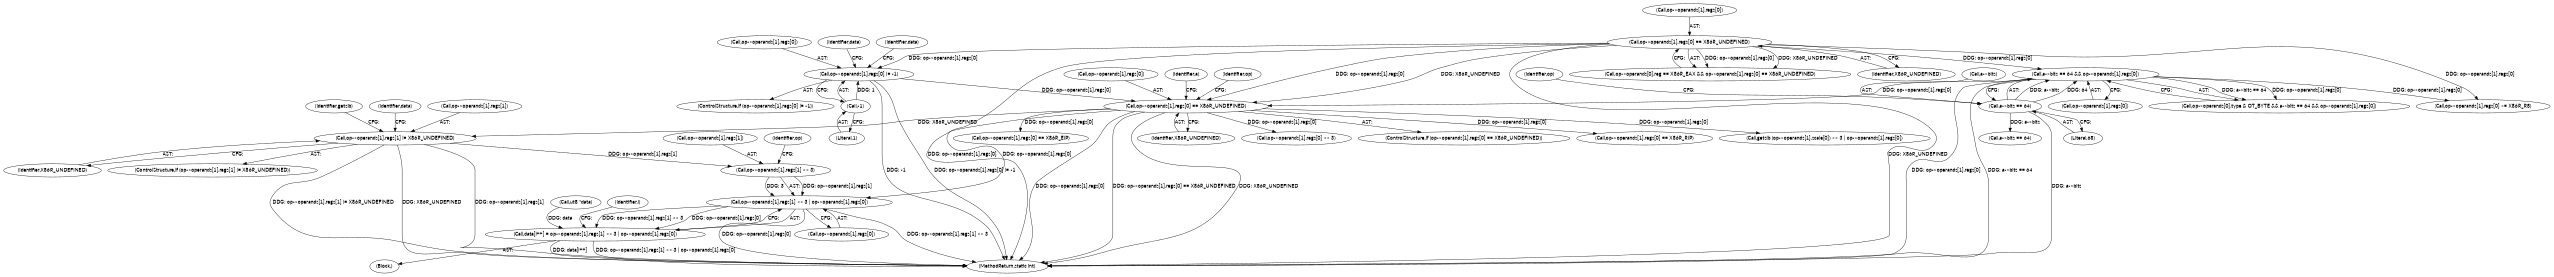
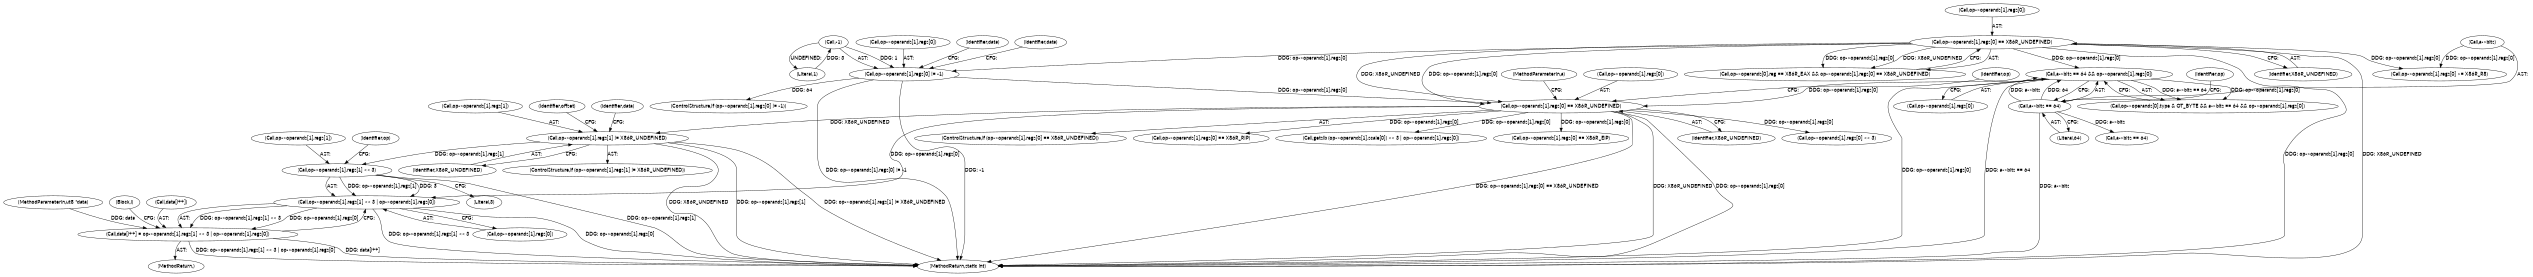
node "(Identifier,a)": label "(Identifier,a)" -> "(MethodParameterIn,a)"
edge "(Call,a->bits == 64 && op->operands[1].regs[0])" -> "(Call,op->operands[1].regs[0] >= X86R_R8)": now "(Call,a->bits)" -> "(Call,op->operands[1].regs[0] >= X86R_R8)"
edge "(Call,op->operands[1].regs[0] != -1)" -> "(ControlStructure,if (op->operands[1].regs[0] != -1))": label "AST: " -> "DDG: 64"
edge "(Call,op->operands[1].regs[0] != -1)" -> "(Call,-1)": removed, label "CFG:"
node "(Identifier,getsib)": label "(Identifier,getsib)" -> "(Identifier,offset)"
edge "(Literal,1)" -> "(Call,-1)": label "AST: " -> "DDG: 3"
edge "(Call,-1)" -> "(Literal,1)": label "CFG: " -> "UNDEFINED: "
node "(Literal,68)": label "(Literal,68)" -> "(Literal,64)"
node "(Call,data[l++])": added
node "(Literal,3)": added
node "(Call,ut8 *data)": label "(Call,ut8 *data)" -> "(MethodParameterIn,ut8 *data)"
node "(Identifier,l)": label "(Identifier,l)" -> "(Block,l)"
edge "(Call,op->operands[1].regs[1] << 3)" -> "(MethodReturn,static int)": added, label "DDG: op->operands[1].regs[1]"
node "(Block,)": label "(Block,)" -> "(MethodReturn,)"
